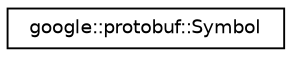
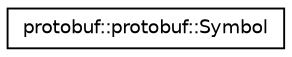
node "google::protobuf::Symbol": label "google::protobuf::Symbol" -> "protobuf::protobuf::Symbol"
